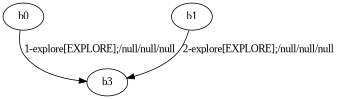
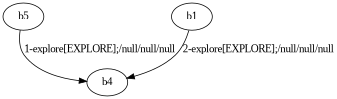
node "b0": label "b0" -> "b5"
node "b3": label "b3" -> "b4"
